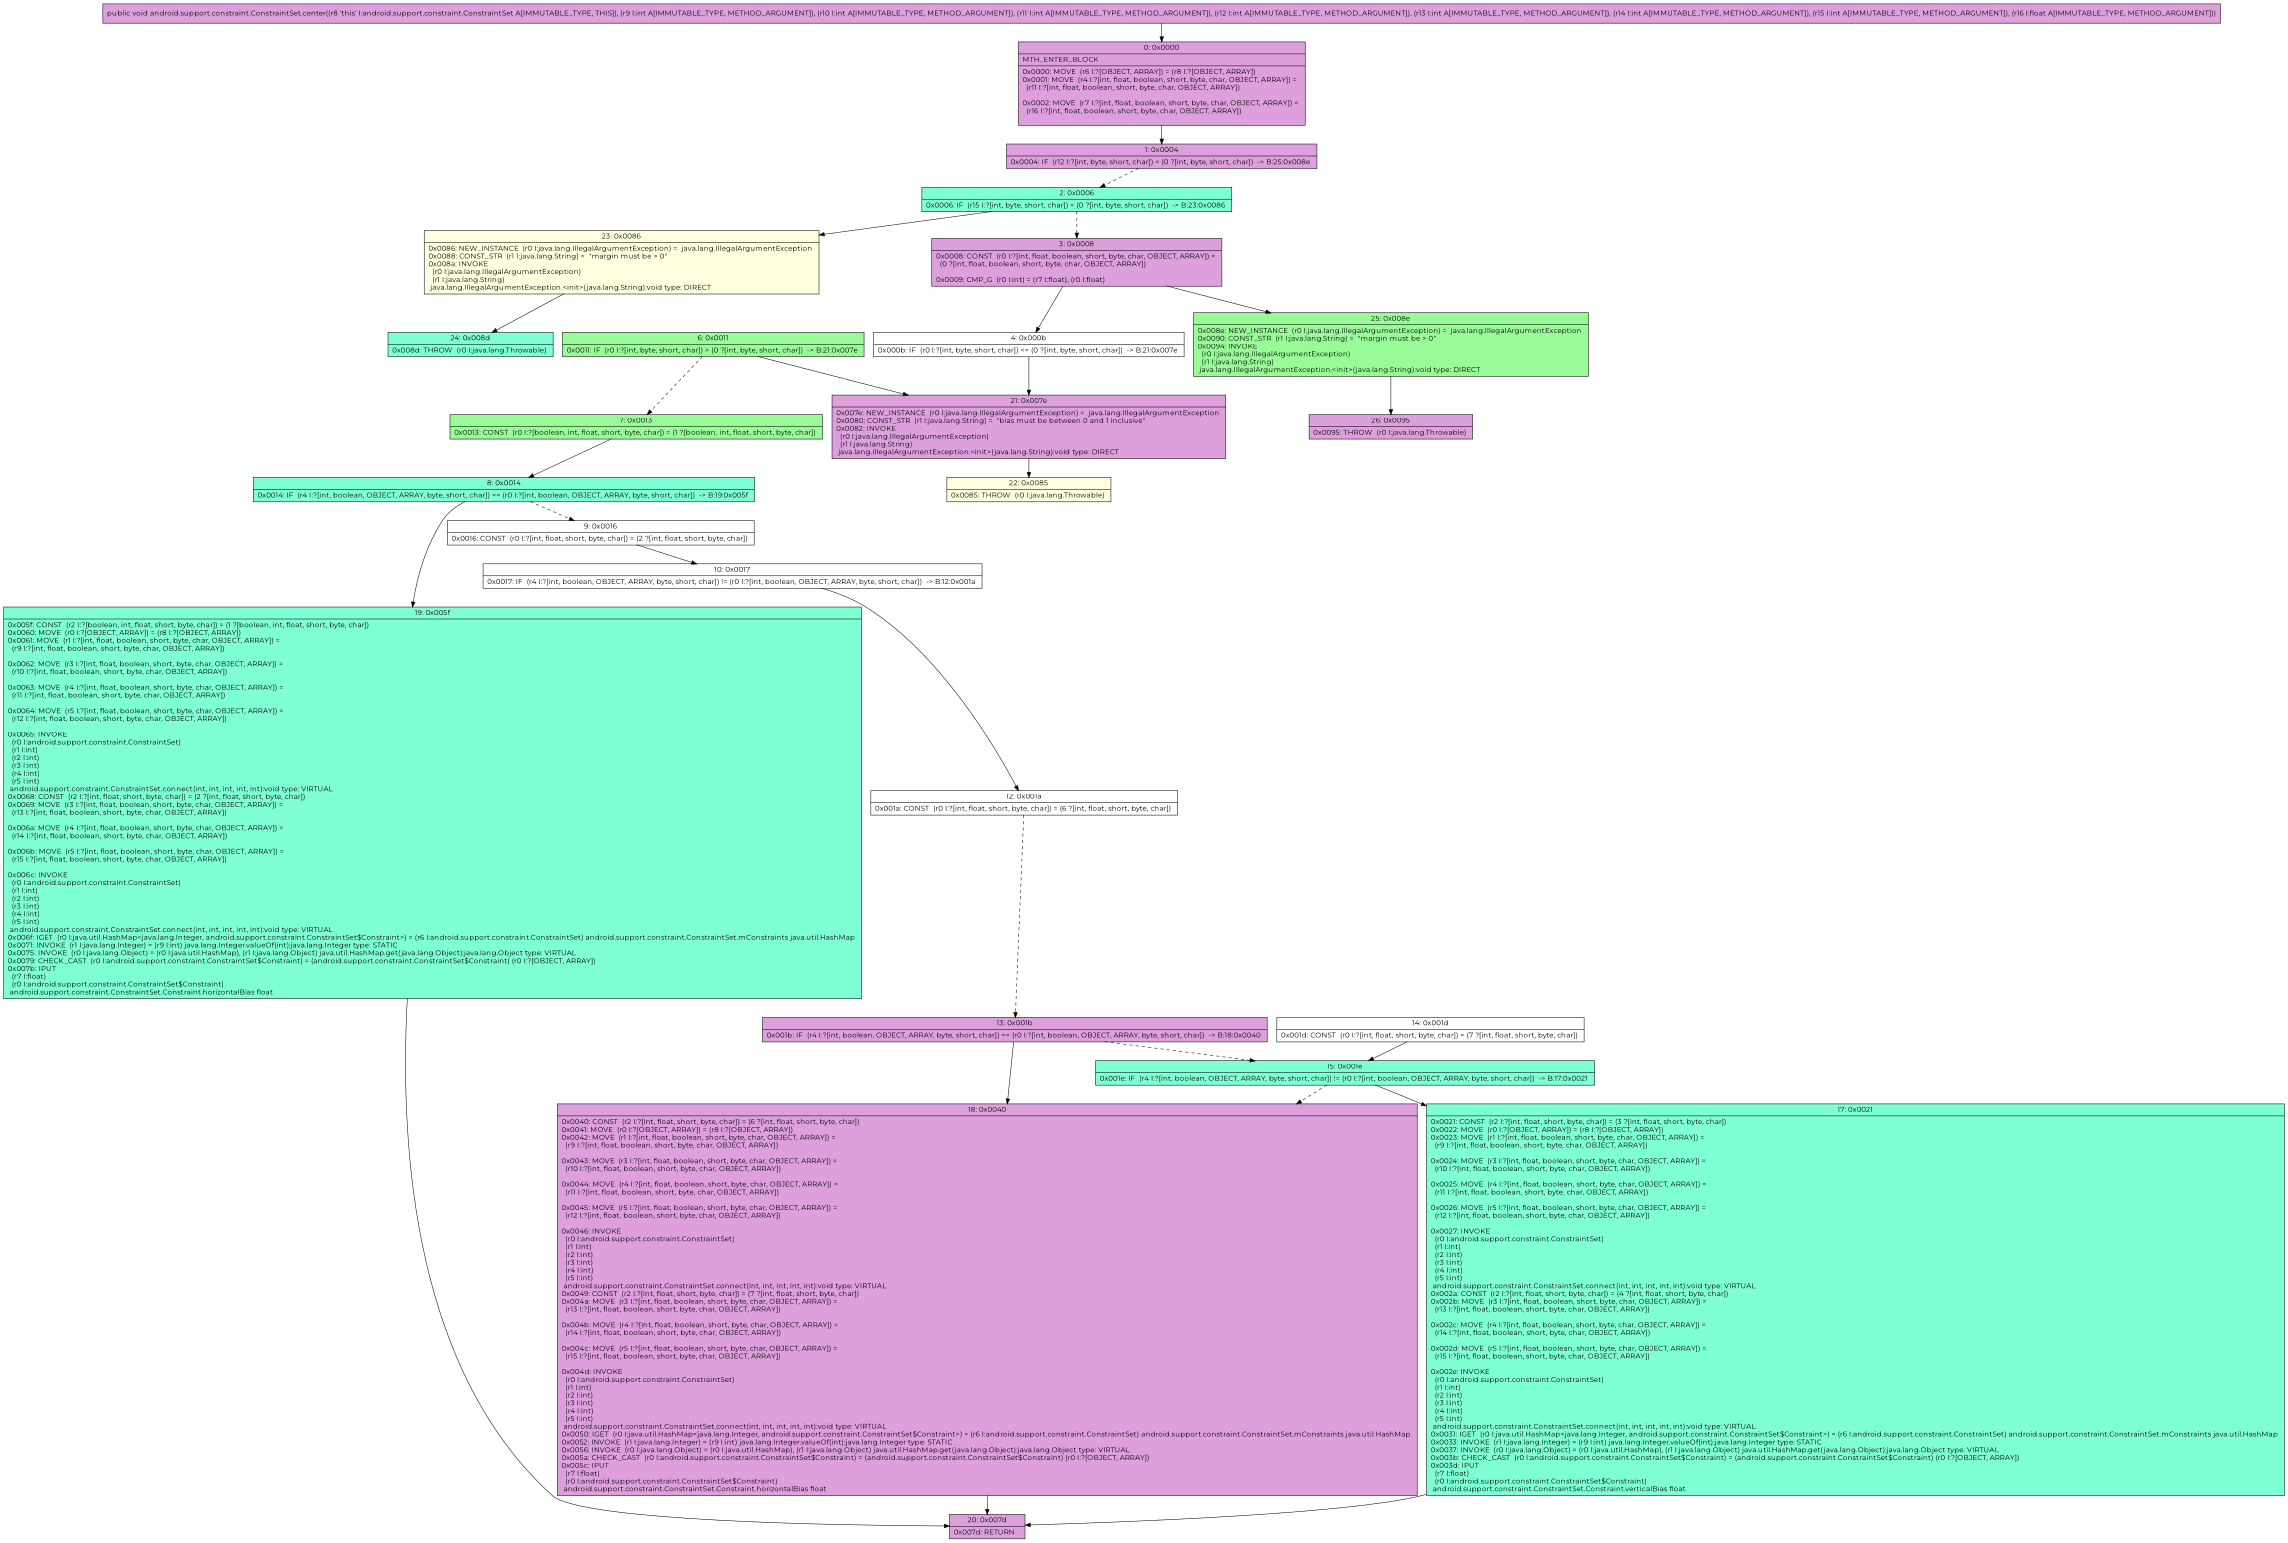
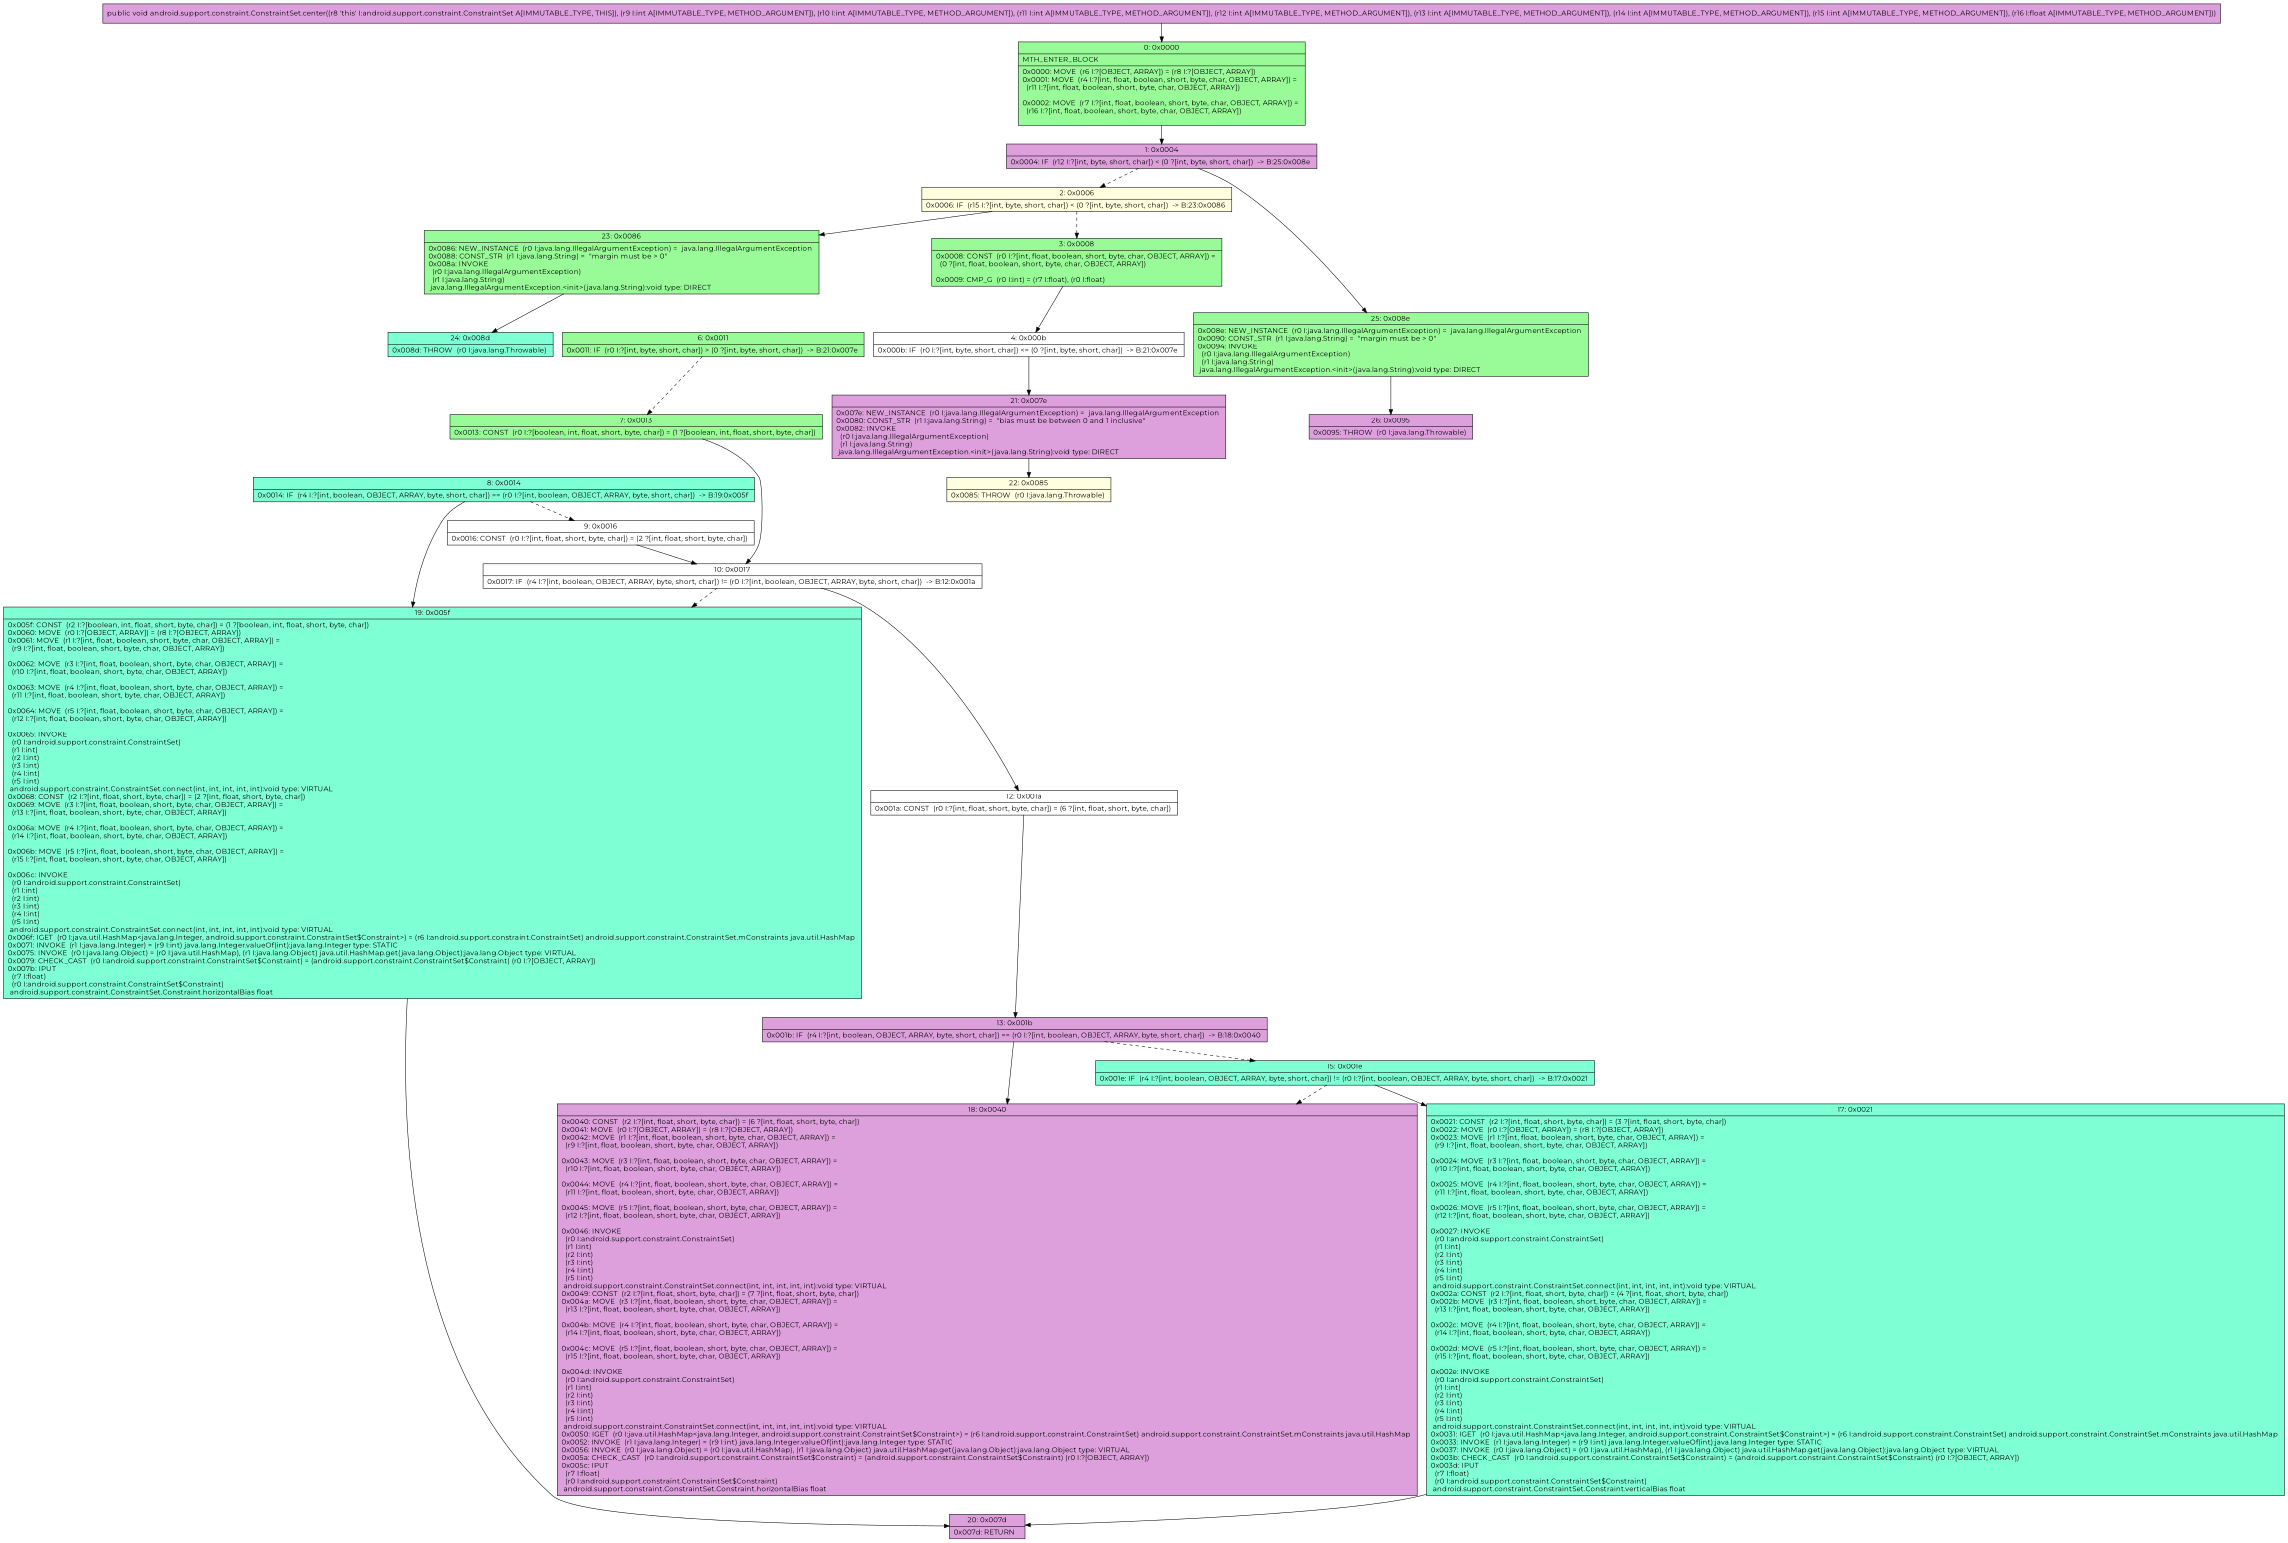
node "0: 0x0000": fillcolor plum -> palegreen
node "2: 0x0006": fillcolor aquamarine -> lightyellow
node "23: 0x0086": fillcolor lightyellow -> palegreen
node "3: 0x0008": fillcolor plum -> palegreen
edge "3: 0x0008" -> "25: 0x008e": now "1: 0x0004" -> "25: 0x008e"
edge "6: 0x0011" -> "21: 0x007e": removed
edge "7: 0x0013" -> "8: 0x0014": now "7: 0x0013" -> "10: 0x0017"
edge "10: 0x0017" -> "19: 0x005f": added
edge "12: 0x001a" -> "13: 0x001b": style dashed -> solid
node "14: 0x001d": removed
edge "18: 0x0040" -> "20: 0x007d": removed
